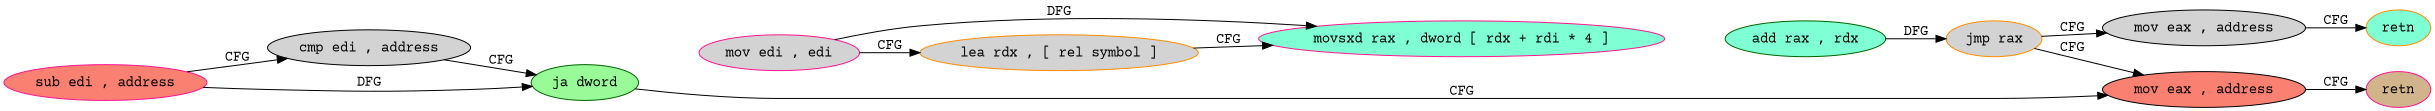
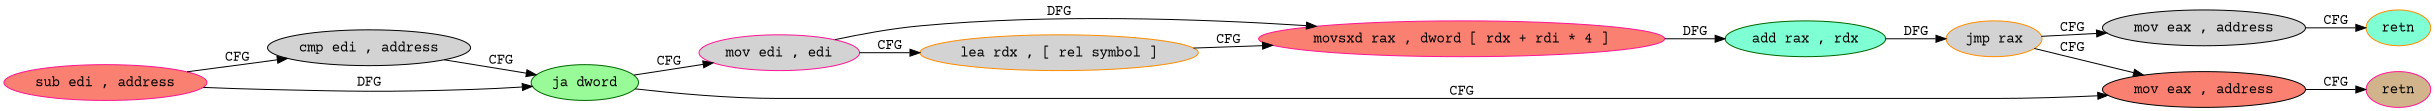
node "movsxd rax , dword [ rdx + rdi * 4 ]": fillcolor aquamarine -> salmon
edge "movsxd rax , dword [ rdx + rdi * 4 ]" -> "add rax , rdx": added, label "DFG"
edge "ja dword" -> "mov edi , edi": added, label "CFG"
